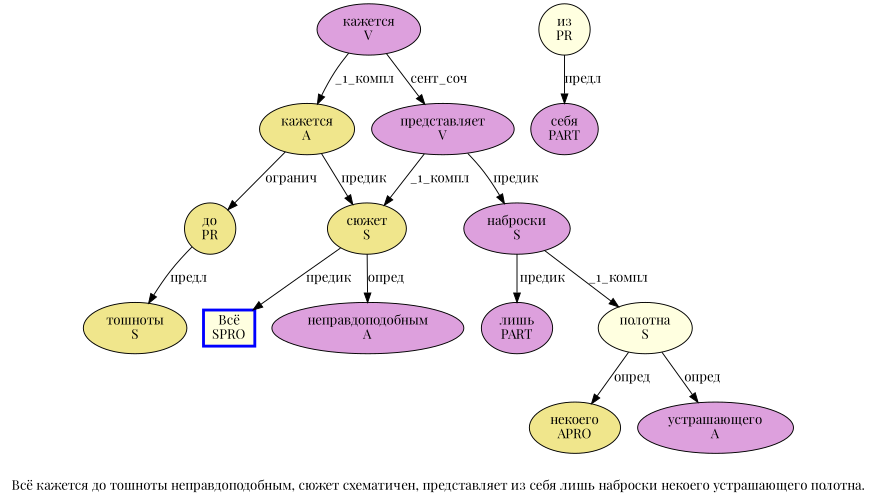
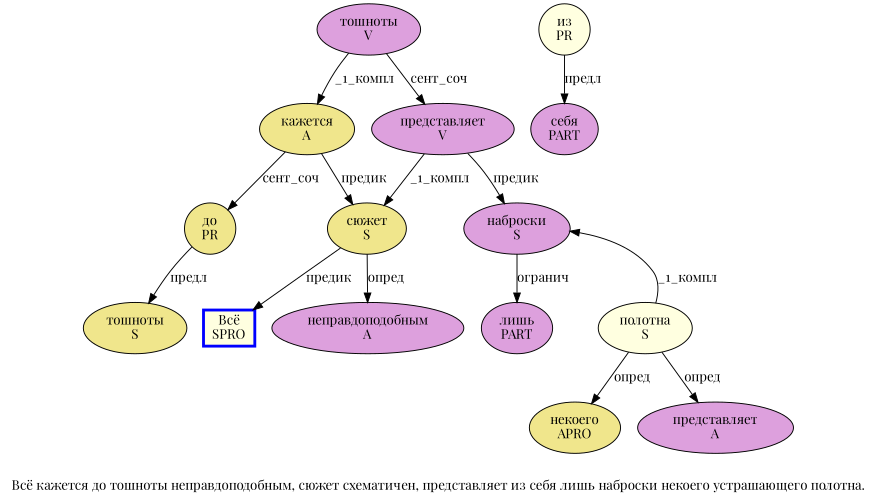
node "кажется V": label "кажется V" -> "тошноты V"
edge "кажется A" -> "до PR": label "огранич" -> "сент_соч"
edge "наброски S" -> "полотна S": reversed
edge "наброски S" -> "лишь PART": label "предик" -> "огранич"
node "устрашающего A": label "устрашающего A" -> "представляет A"
